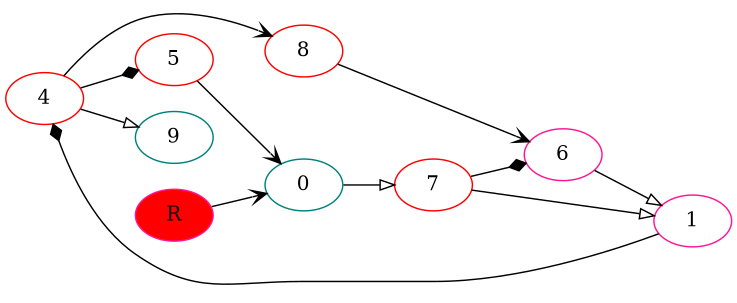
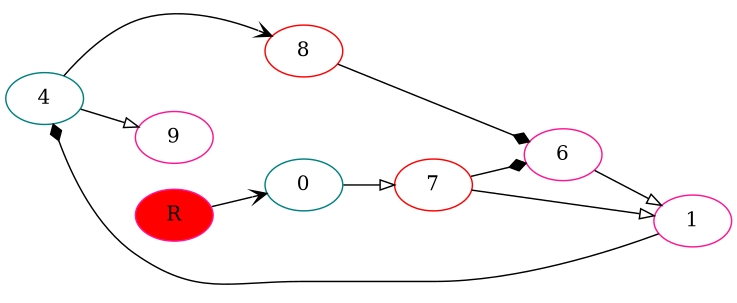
node "5": removed
node "4": color red -> teal
edge "8" -> "6": arrowhead vee -> diamond
node "9": color teal -> deeppink
